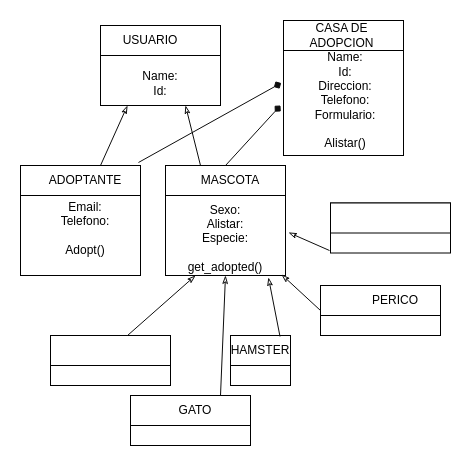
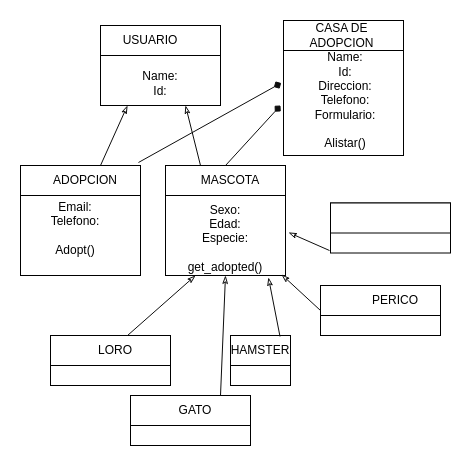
node "ADOPTANTE": label "ADOPTANTE" -> "ADOPCION"
node "Email: Telefono: Adopt()": moved (86, 228) -> (76, 228)
node "Sexo: Alistar: Especie: get_adopted()": label "Sexo: Alistar: Especie: get_adopted()" -> "Sexo: Edad: Especie: get_adopted()"
node "LORO": added
